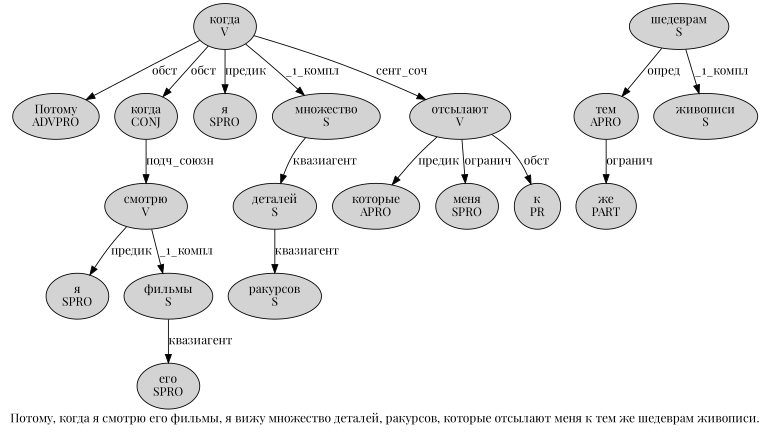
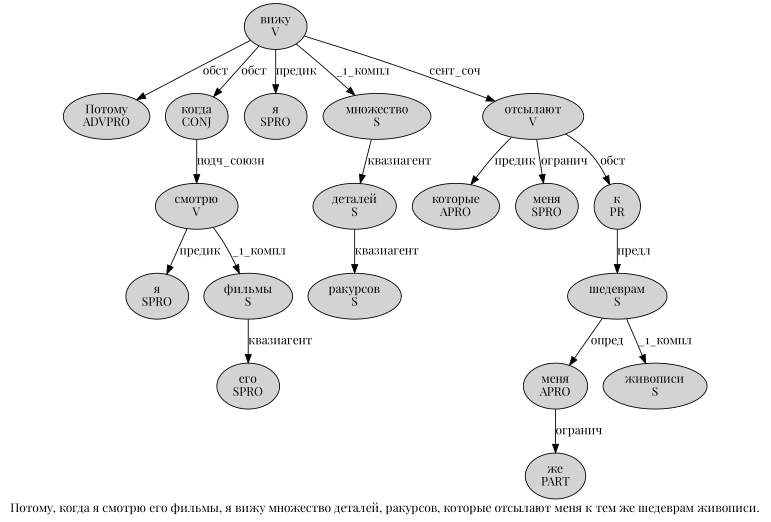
node "когда V": label "когда V" -> "вижу V"
node "тем APRO": label "тем APRO" -> "меня APRO"
edge "к PR" -> "шедеврам S": added, label "предл"
